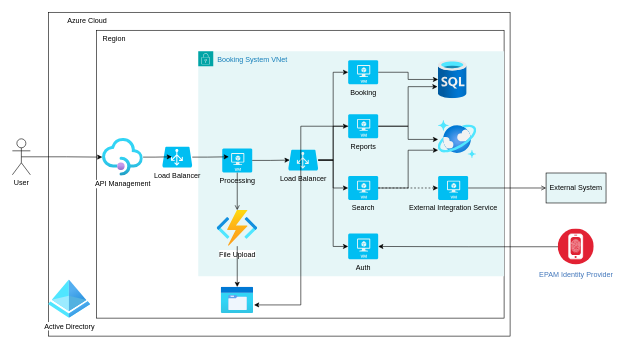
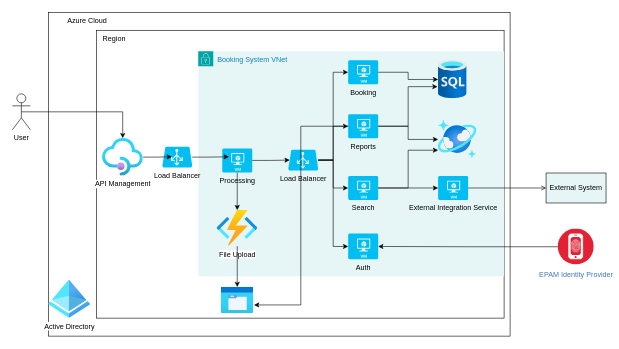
node "User": moved (21, 157) -> (21, 112)
edge "Search" -> "External Integration Service": style dashed -> solid
edge "Processing" -> "File Upload": arrowhead open -> classic
